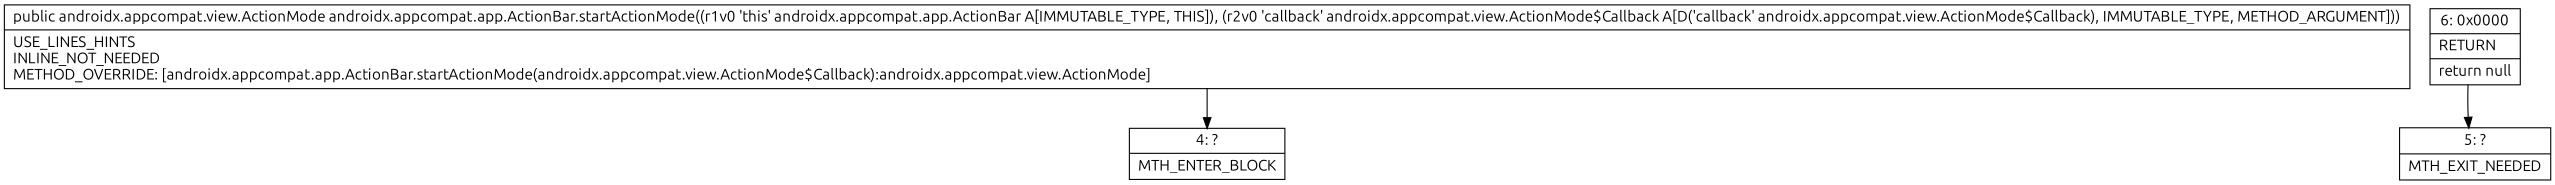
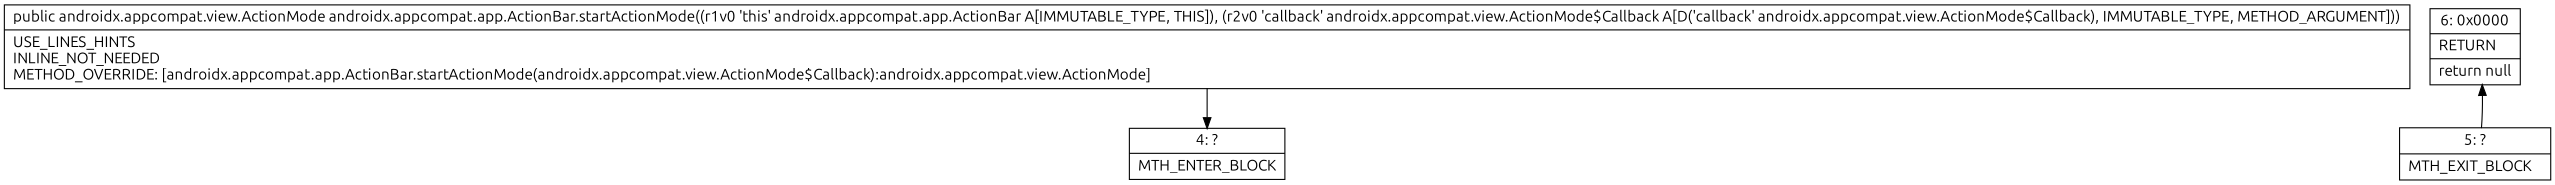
edge "6: 0x0000" -> "5: ?": reversed
node "5: ?": text "MTH_EXIT_NEEDED" -> "MTH_EXIT_BLOCK"
